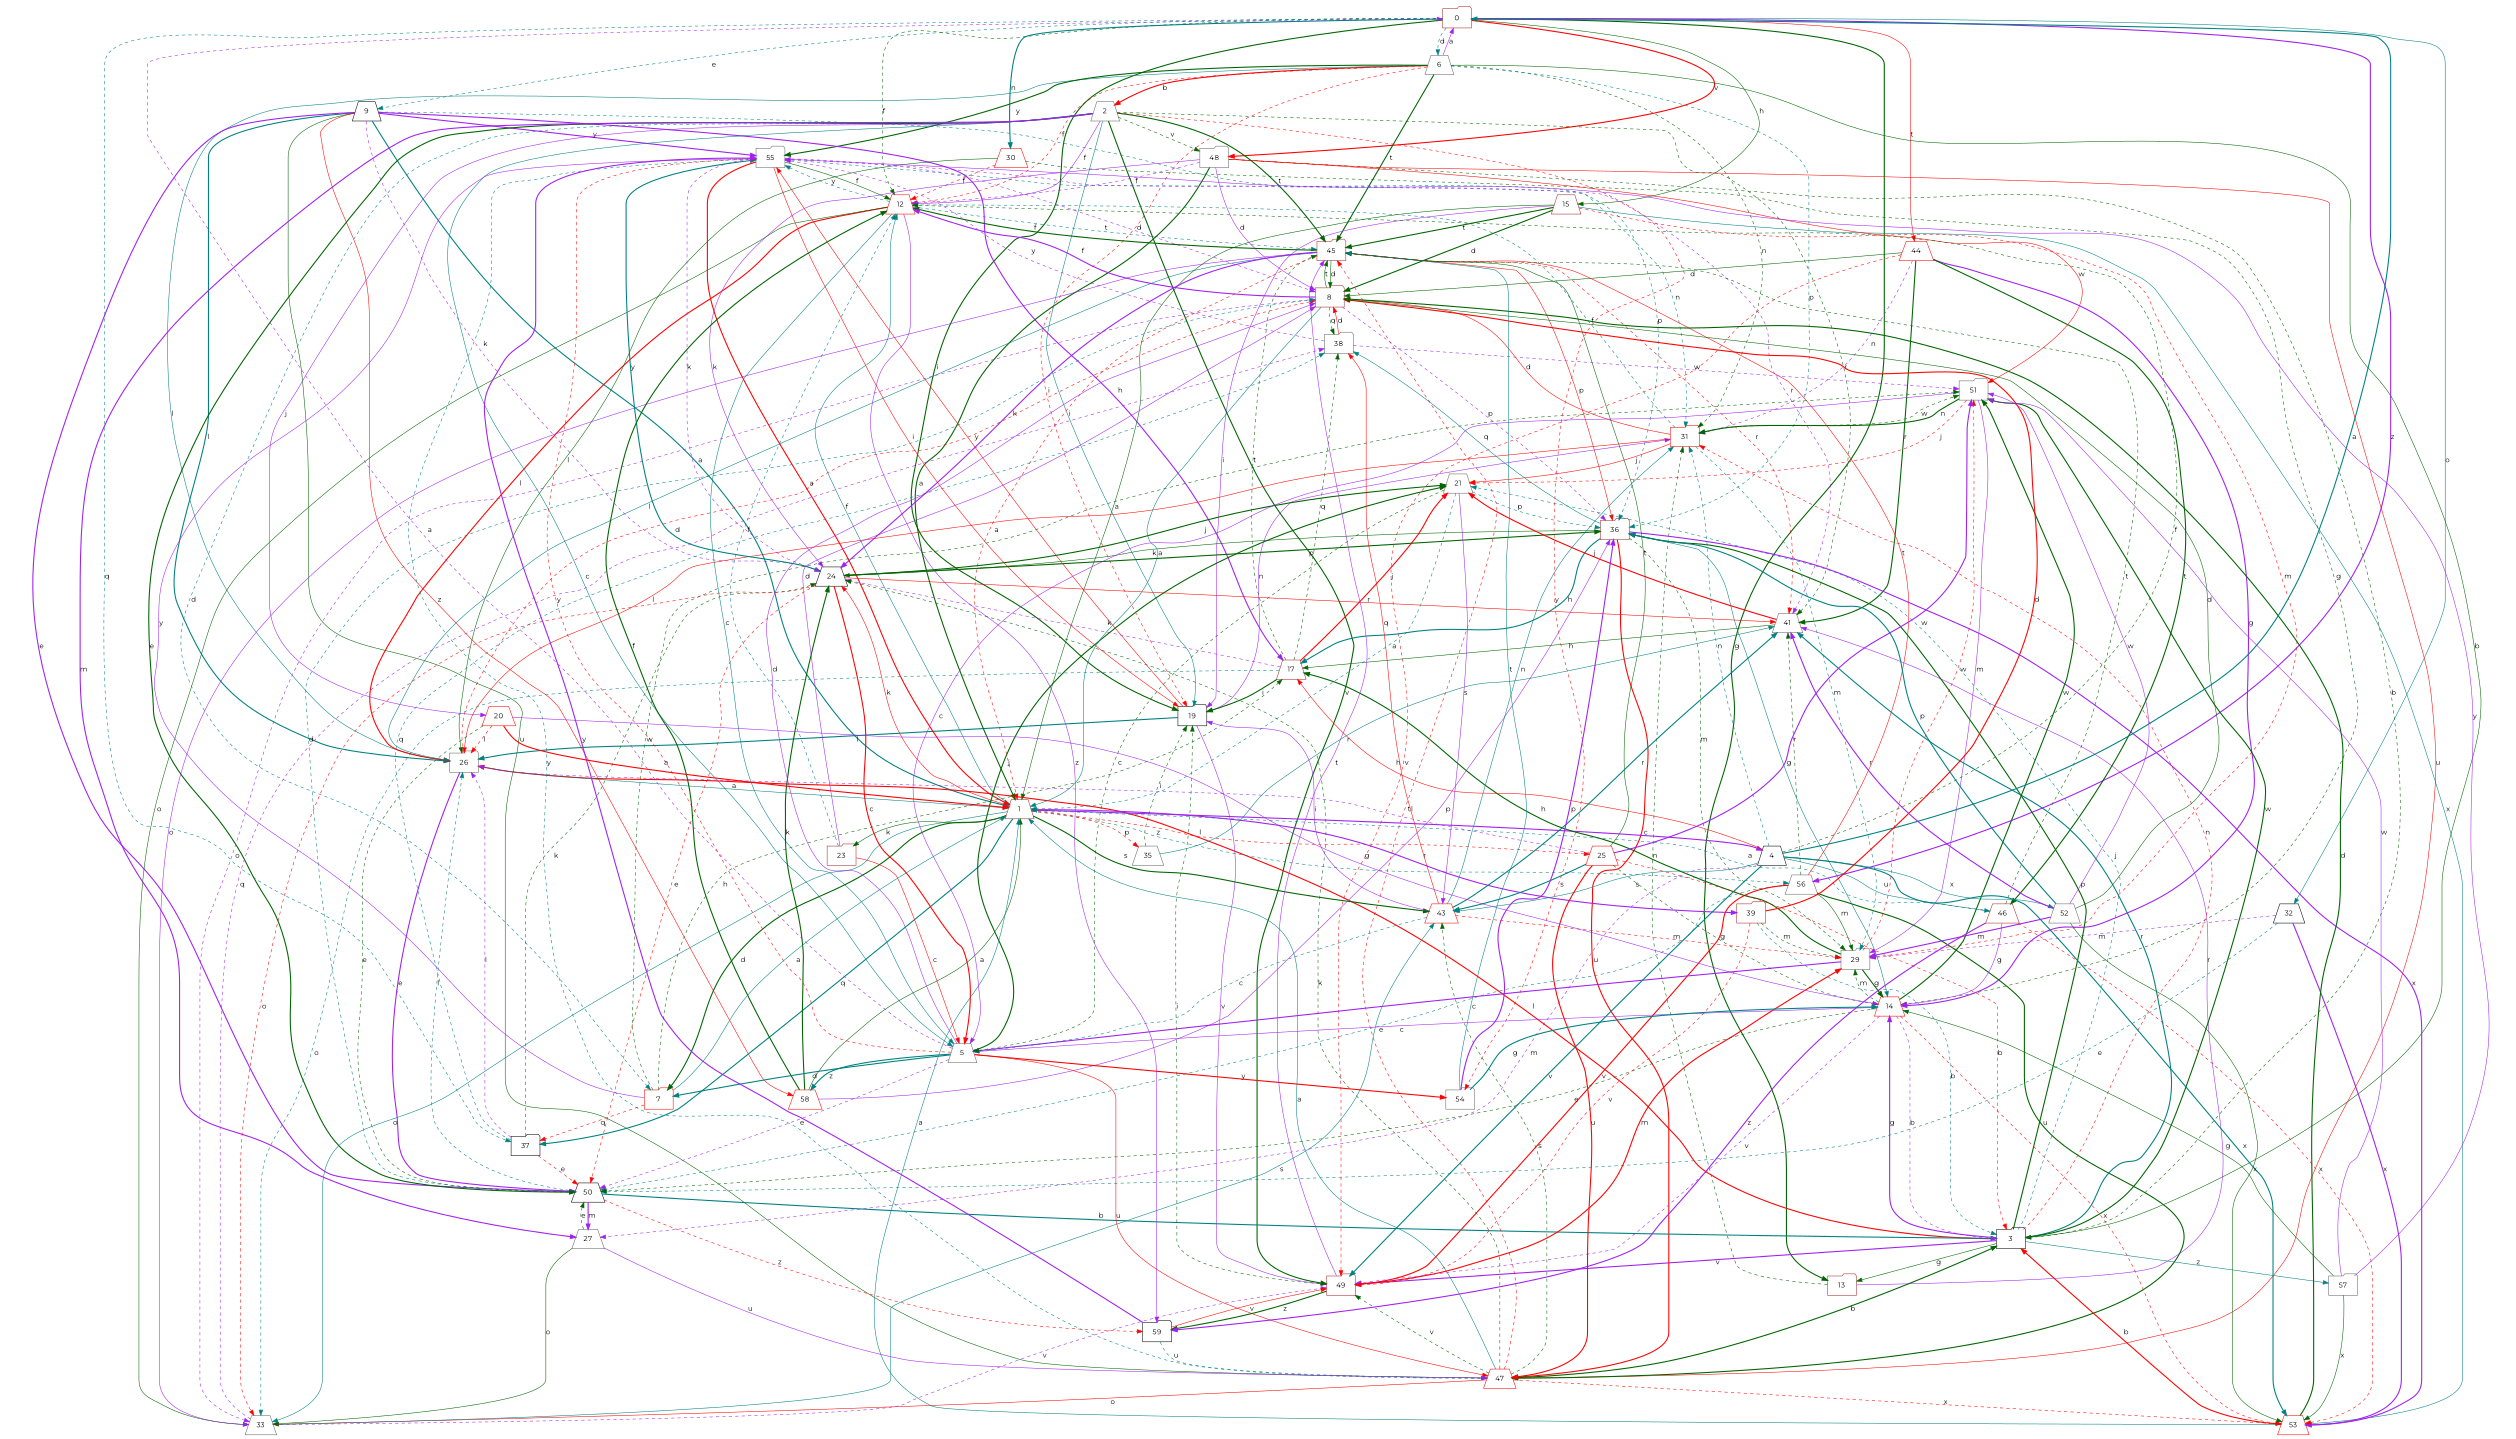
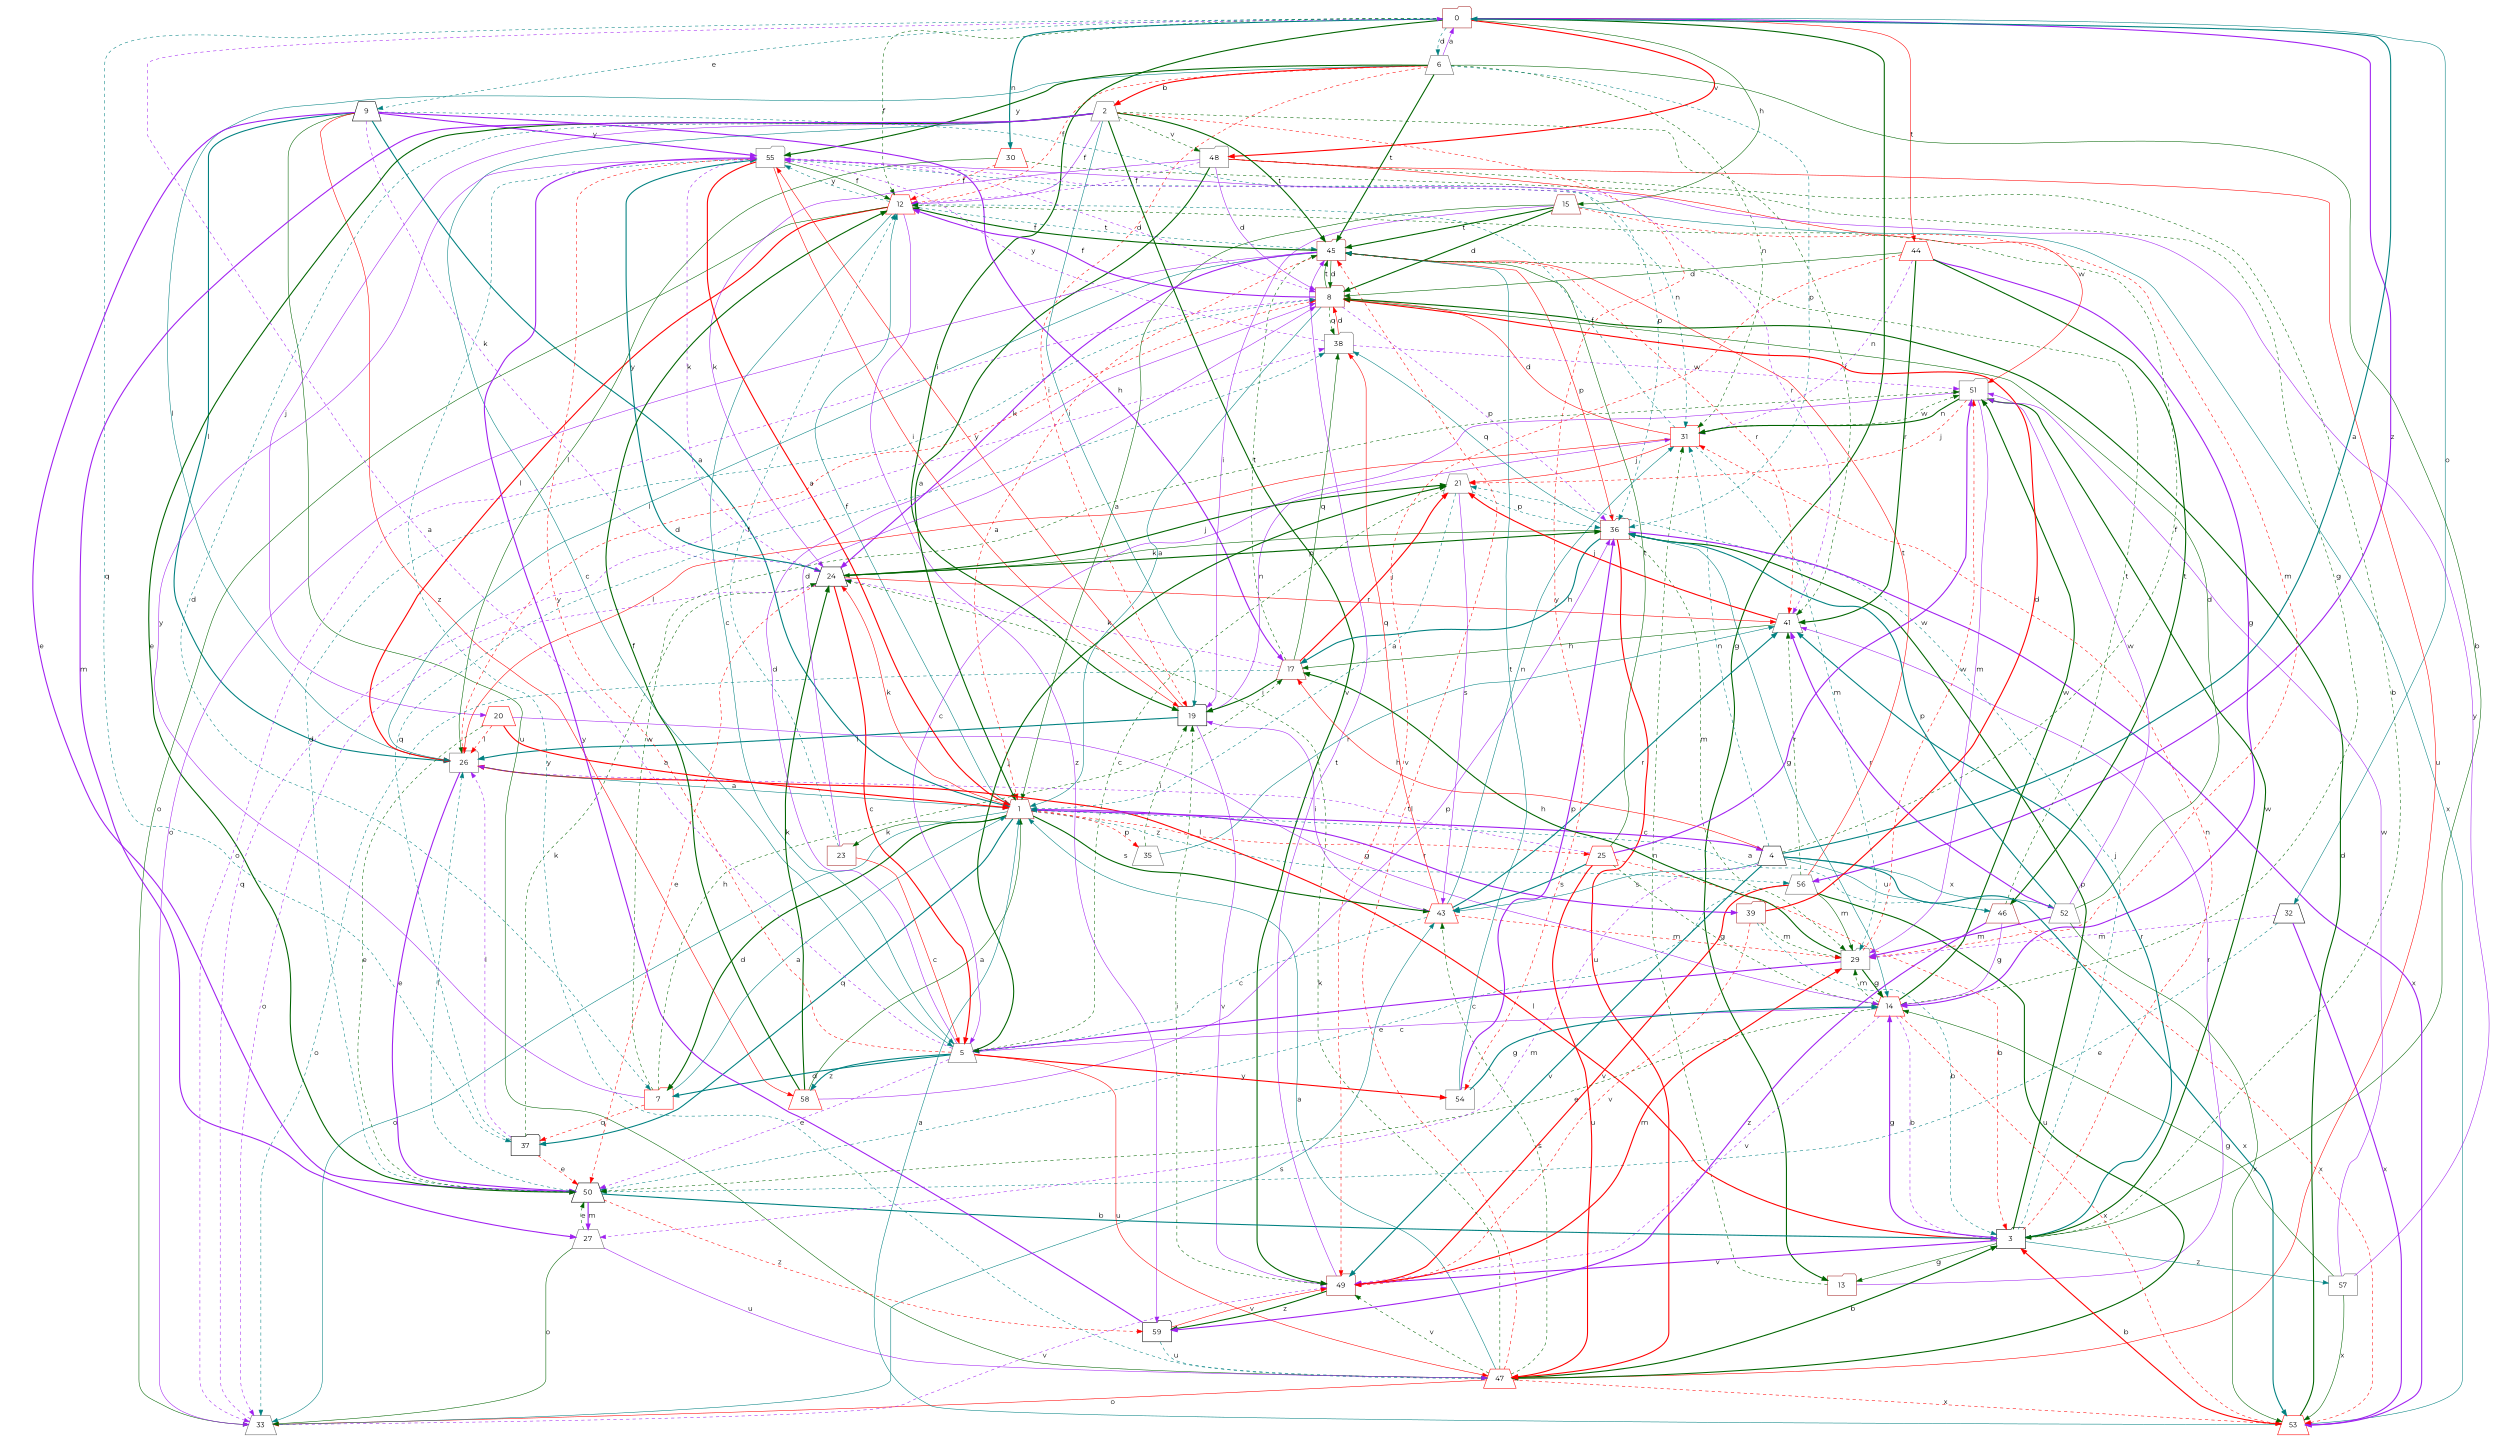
edge "17" -> "38": style dashed -> solid
edge "24" -> "33": color red -> purple
